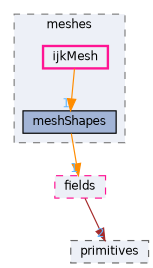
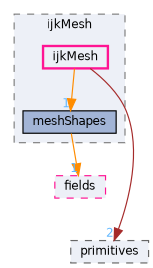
cluster "meshes": label "meshes" -> "ijkMesh"
edge "fields" -> "primitives": now "ijkMesh" -> "primitives"
